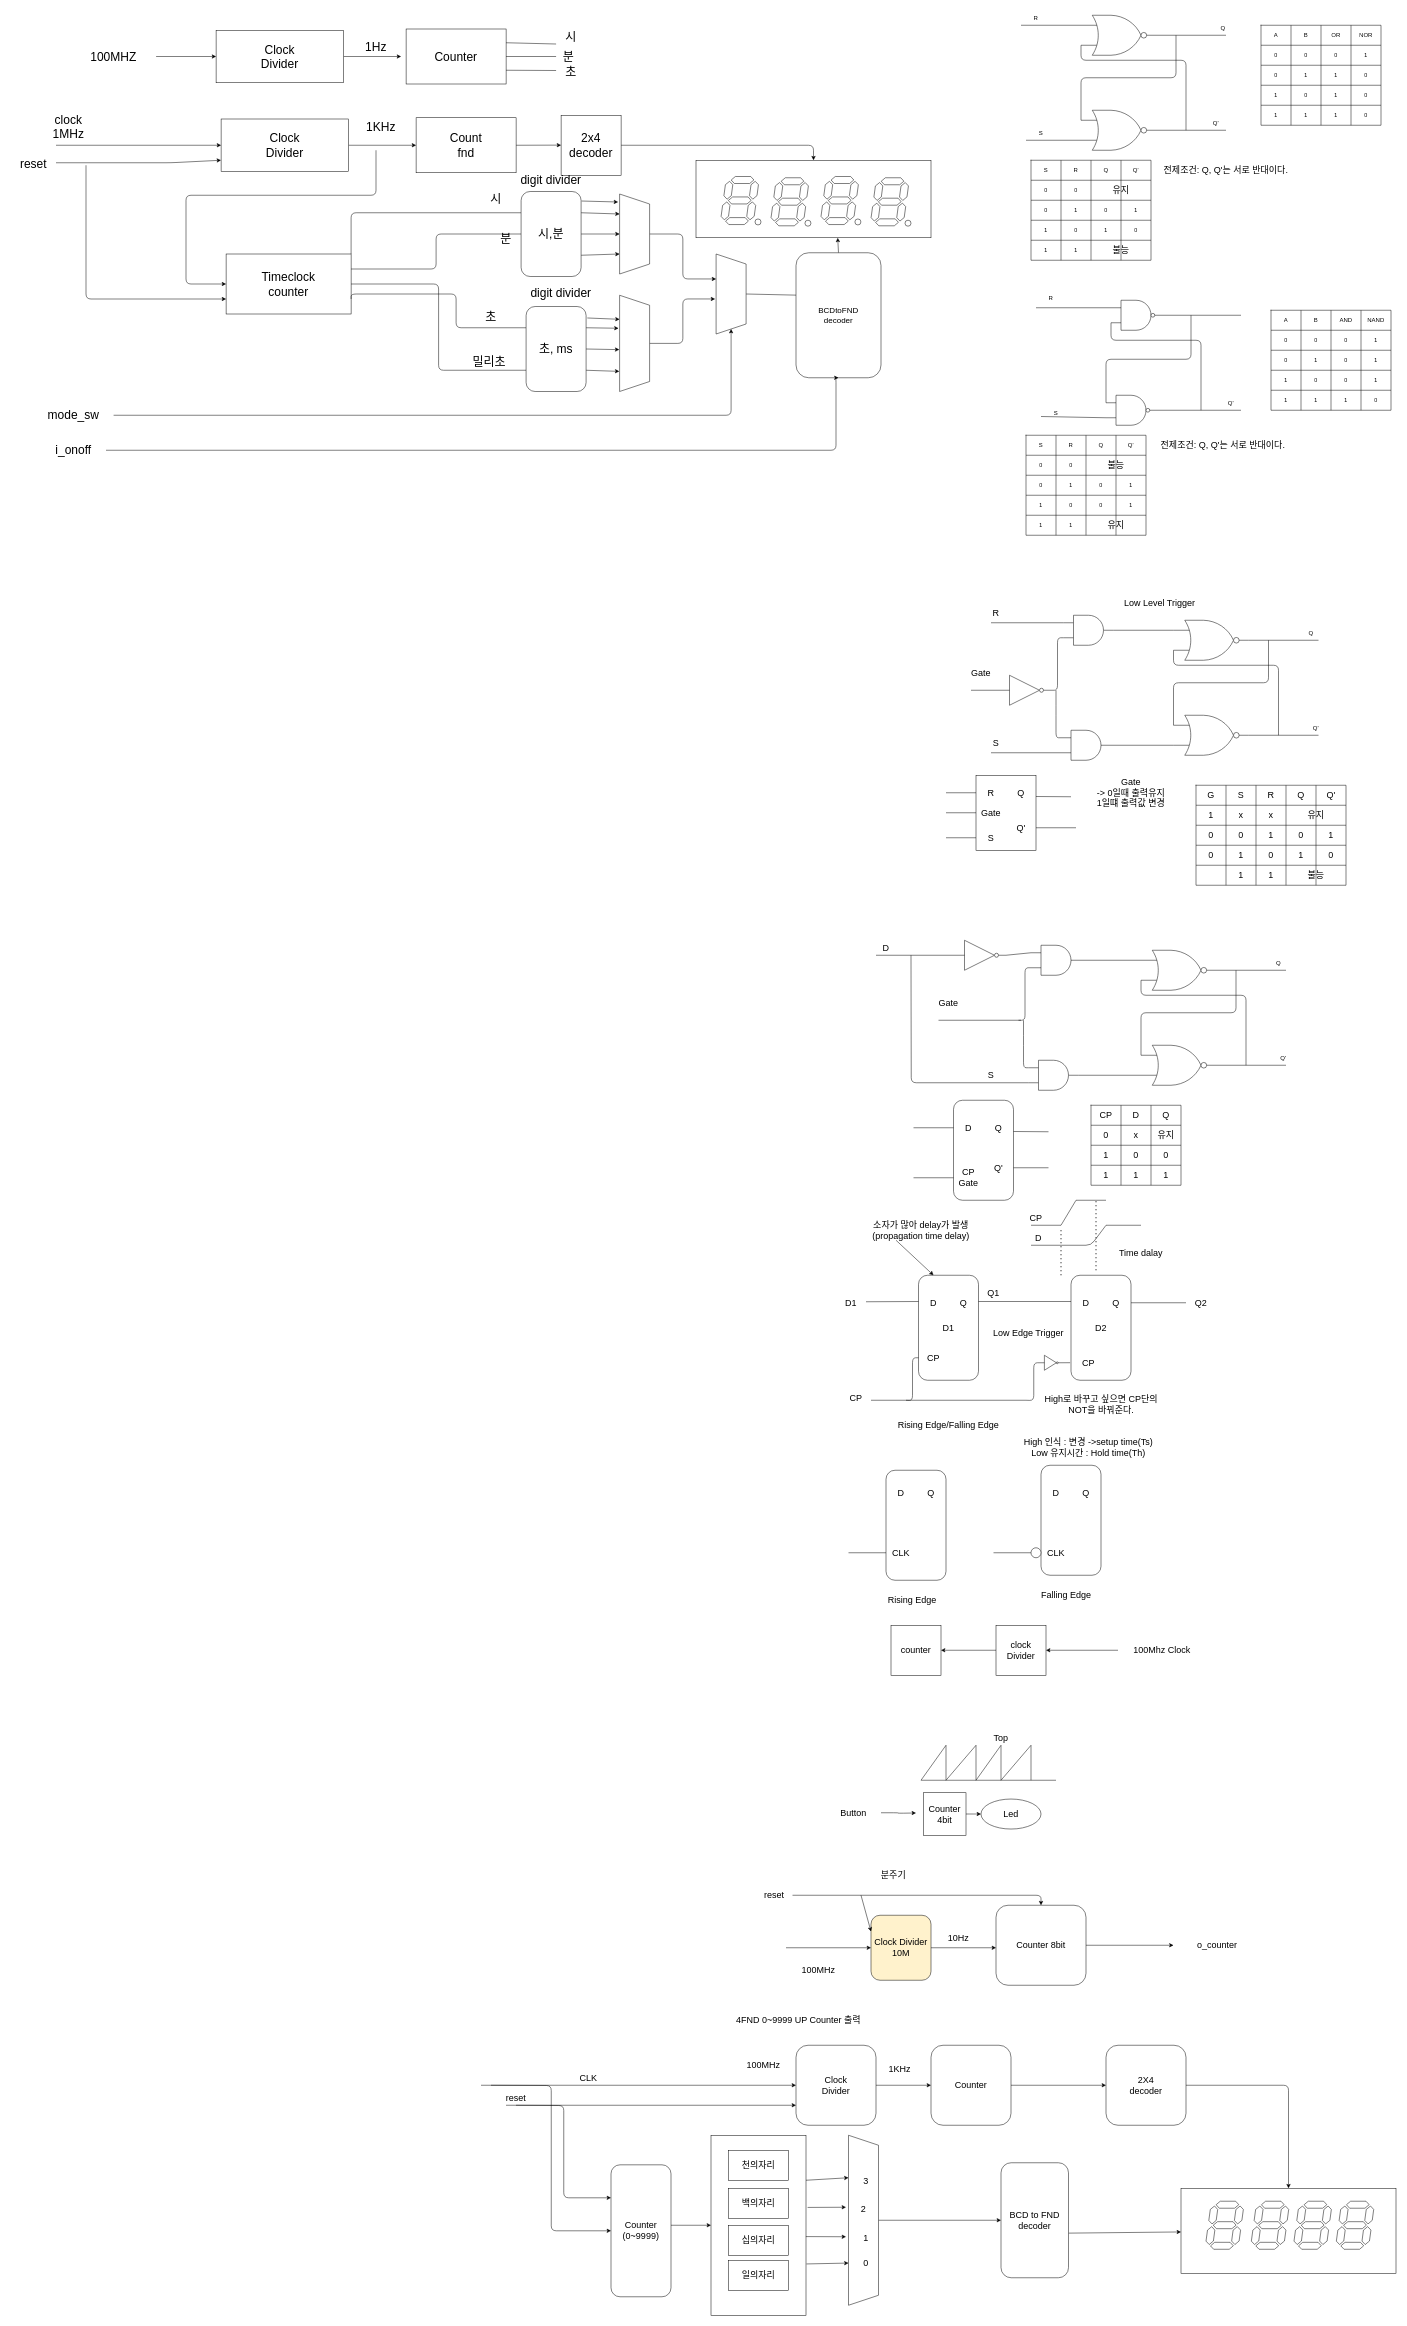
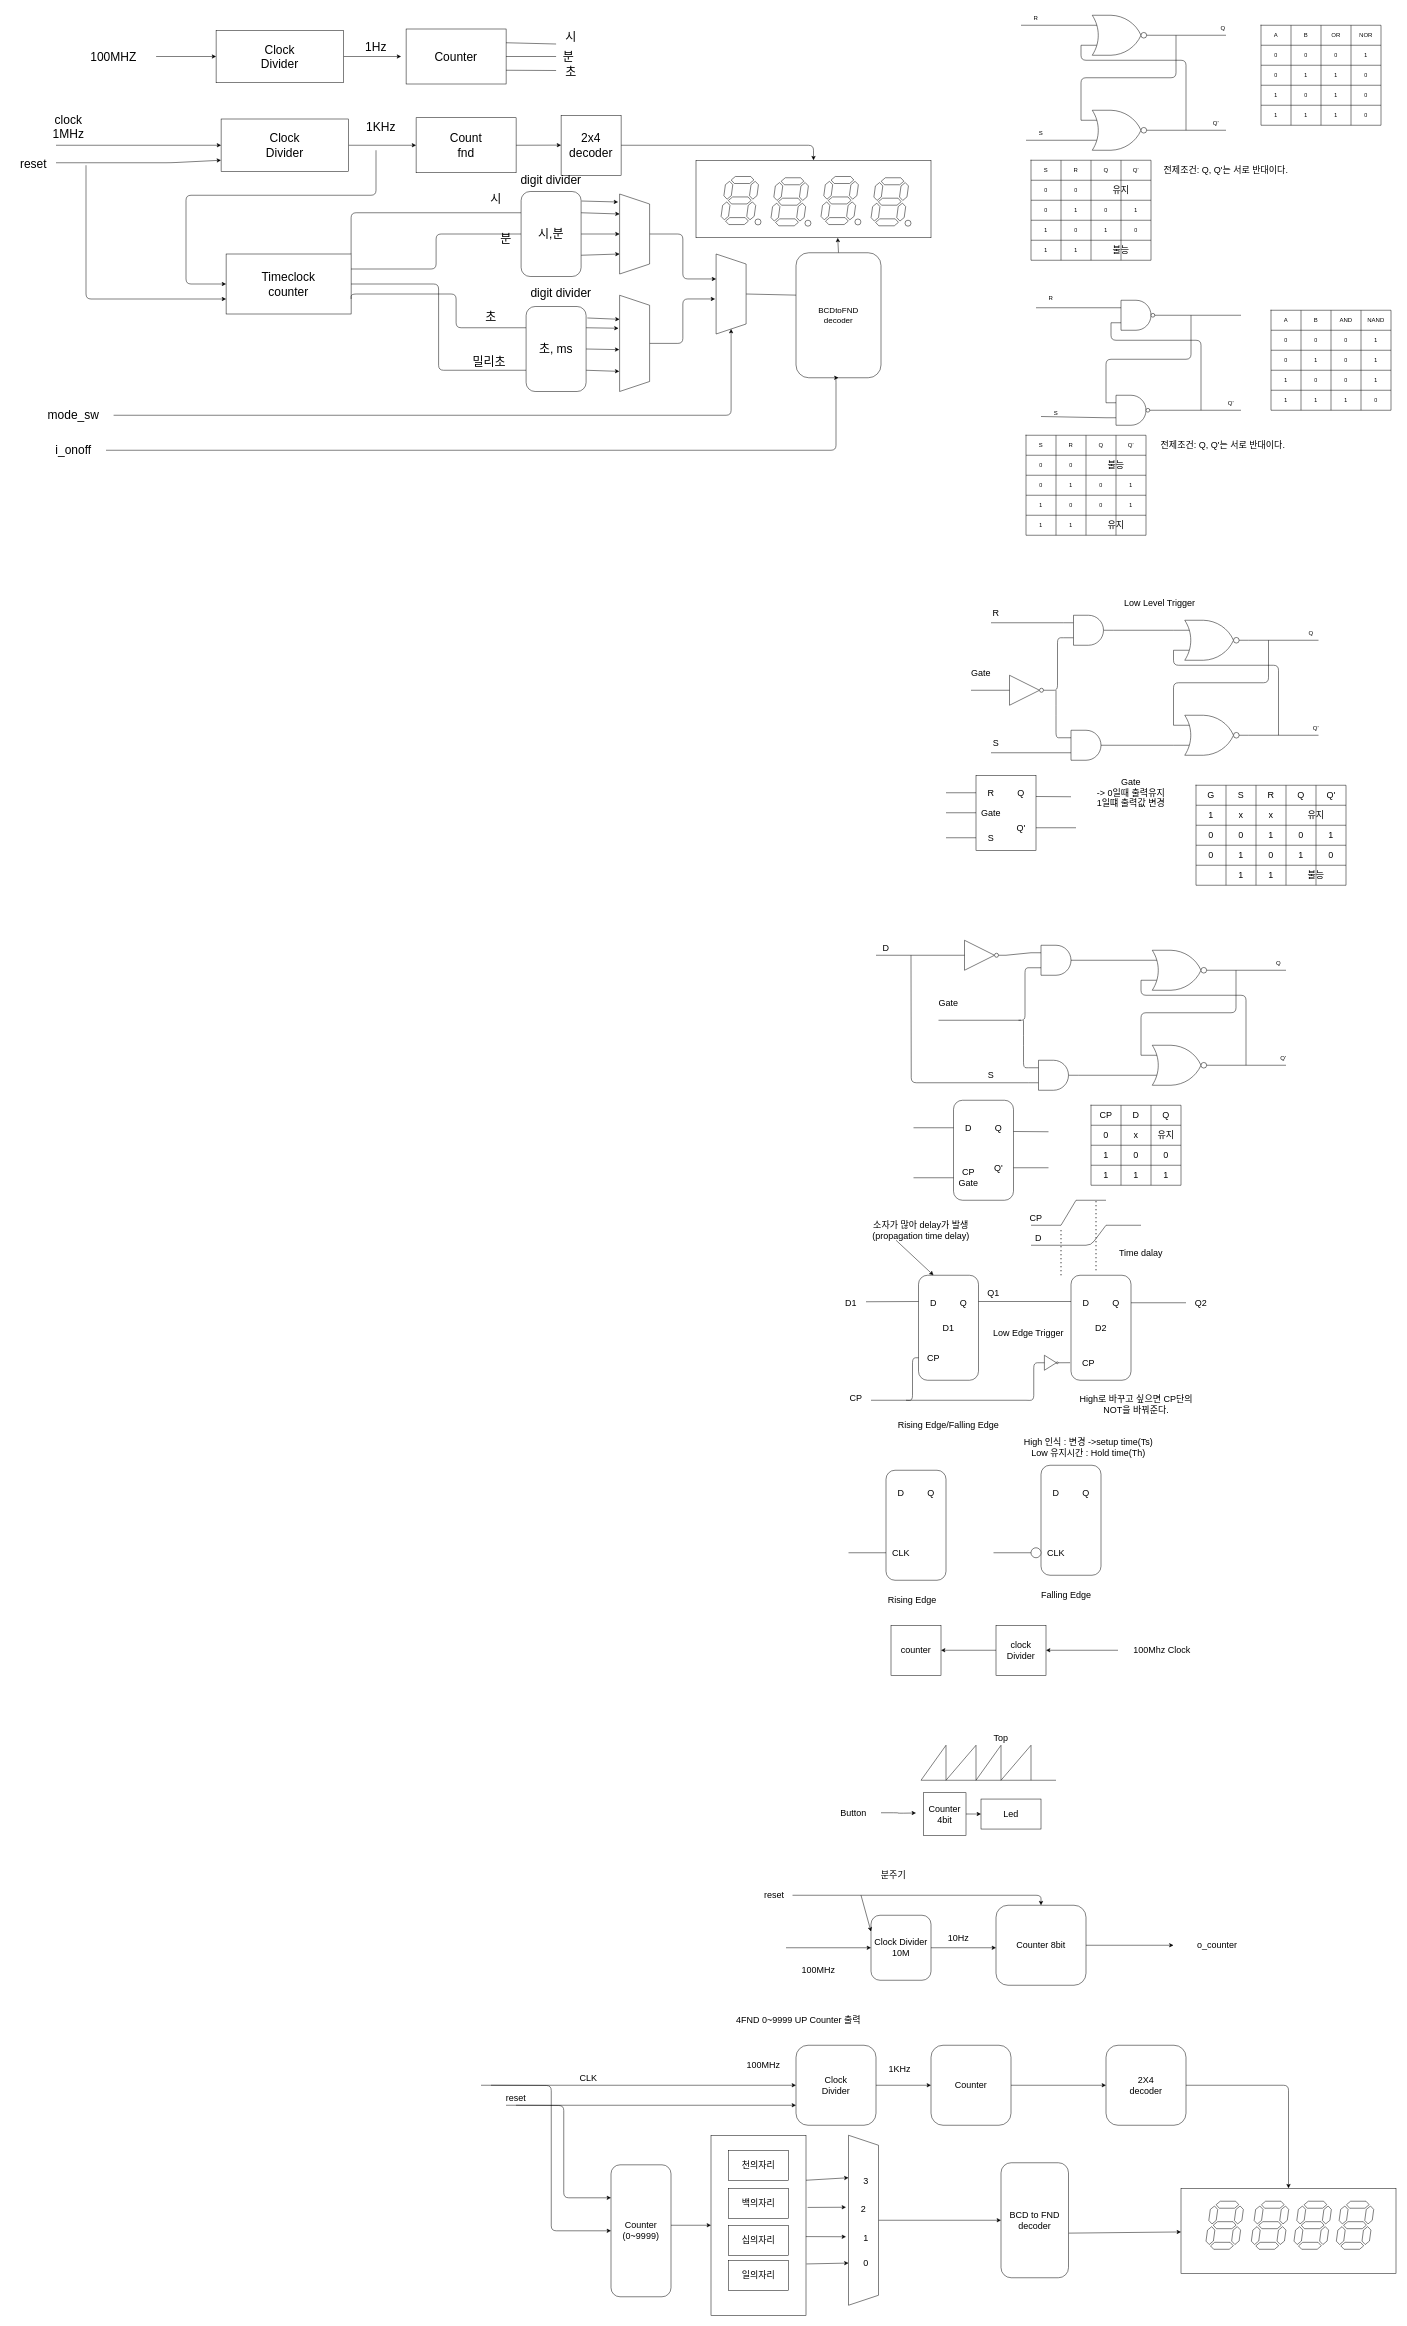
node "High로 바꾸고 싶으면 CP단의 NOT을 바꿔준다.": moved (1101, 1404) -> (1136, 1404)
node "Led": shape ellipse -> rectangle
node "Clock Divider 10M": fillcolor #fff2cc -> #ffffff
